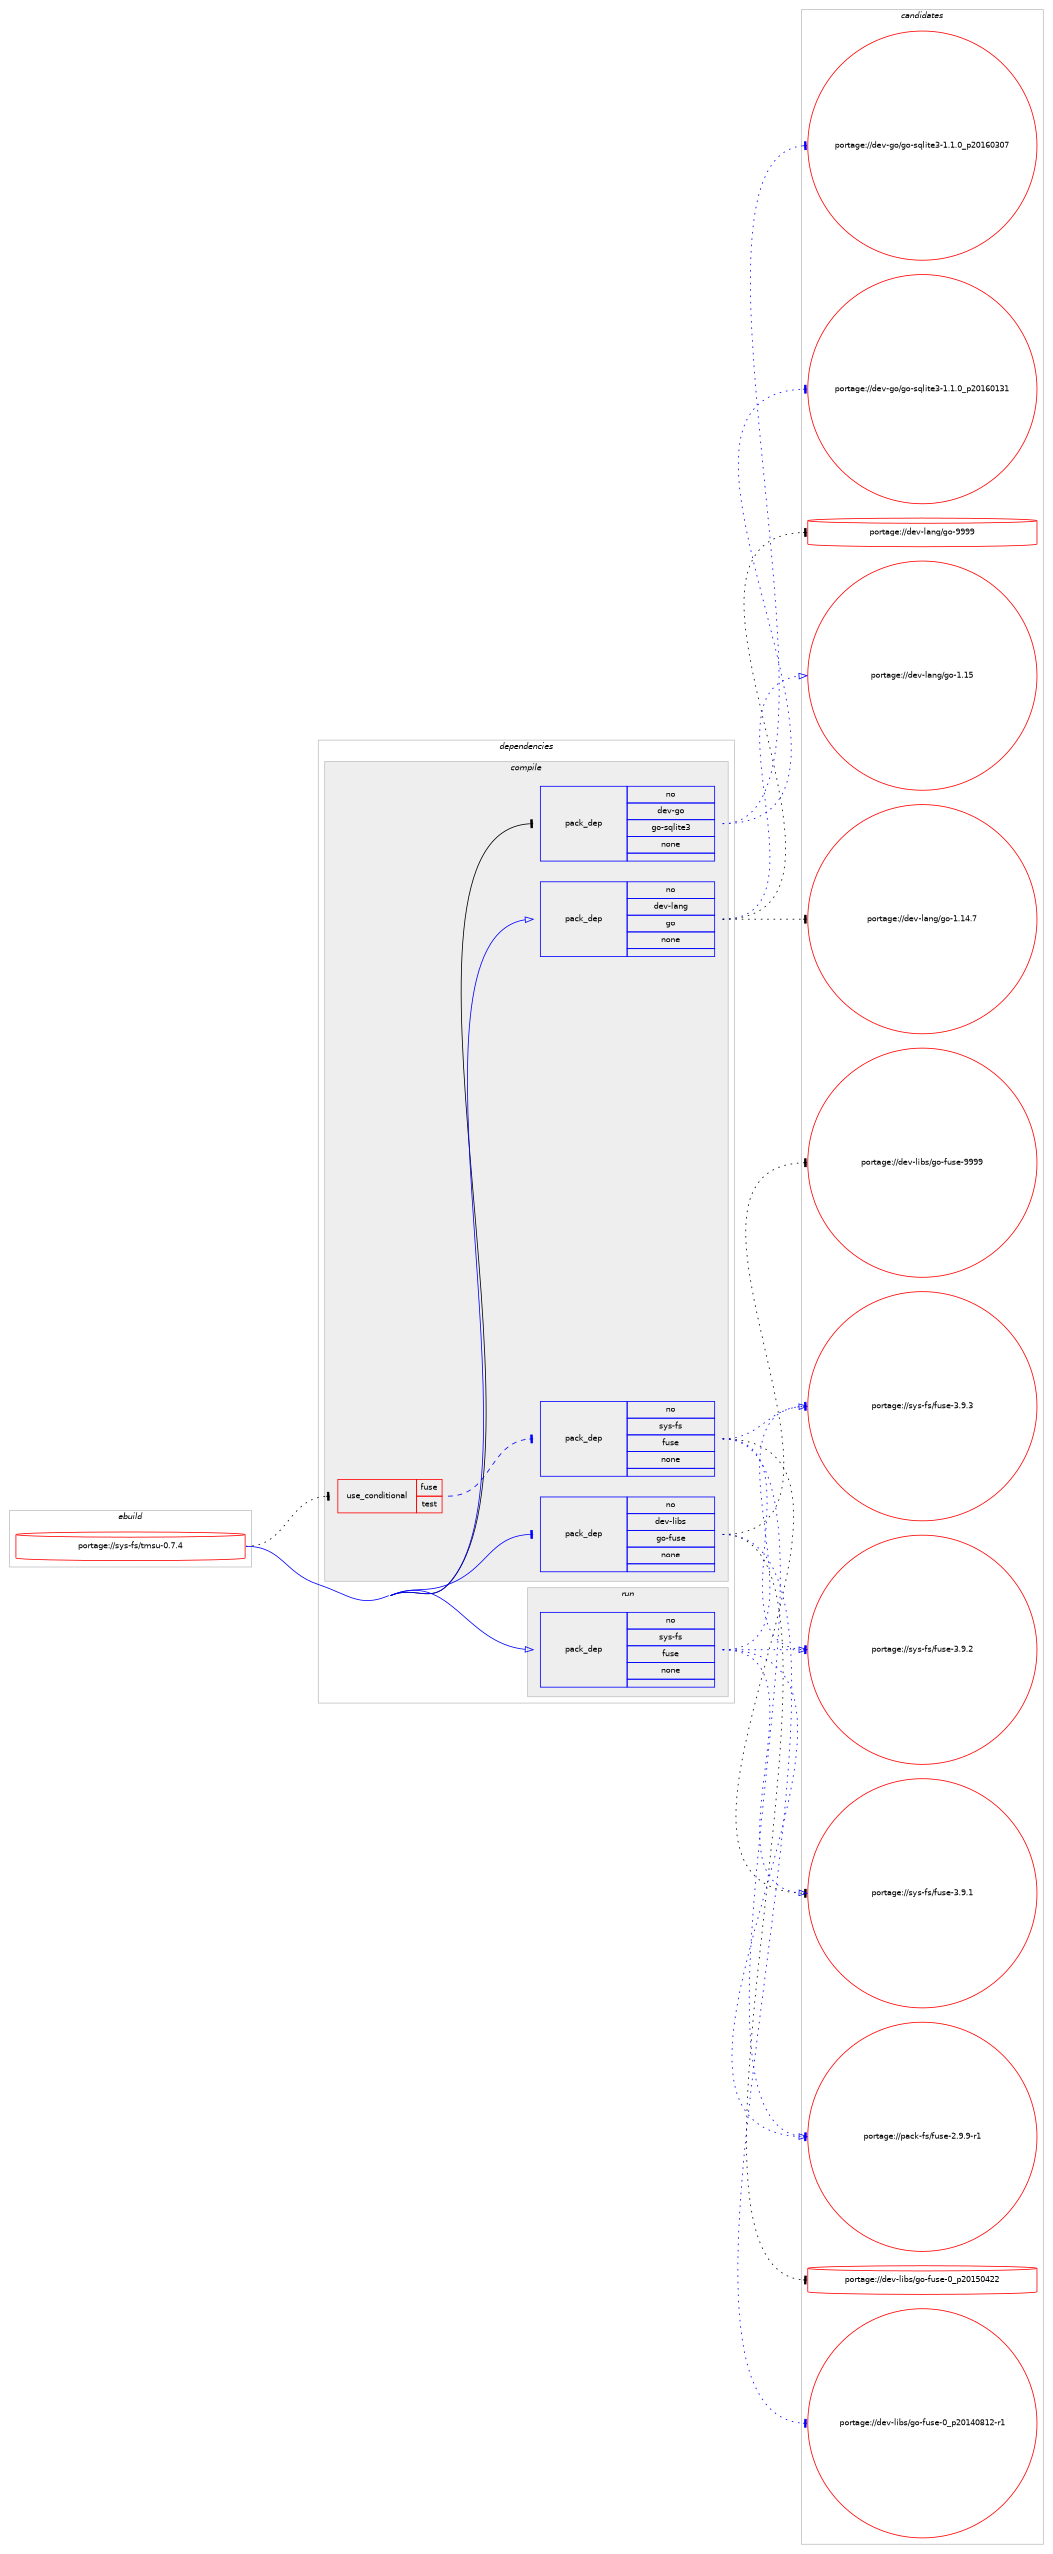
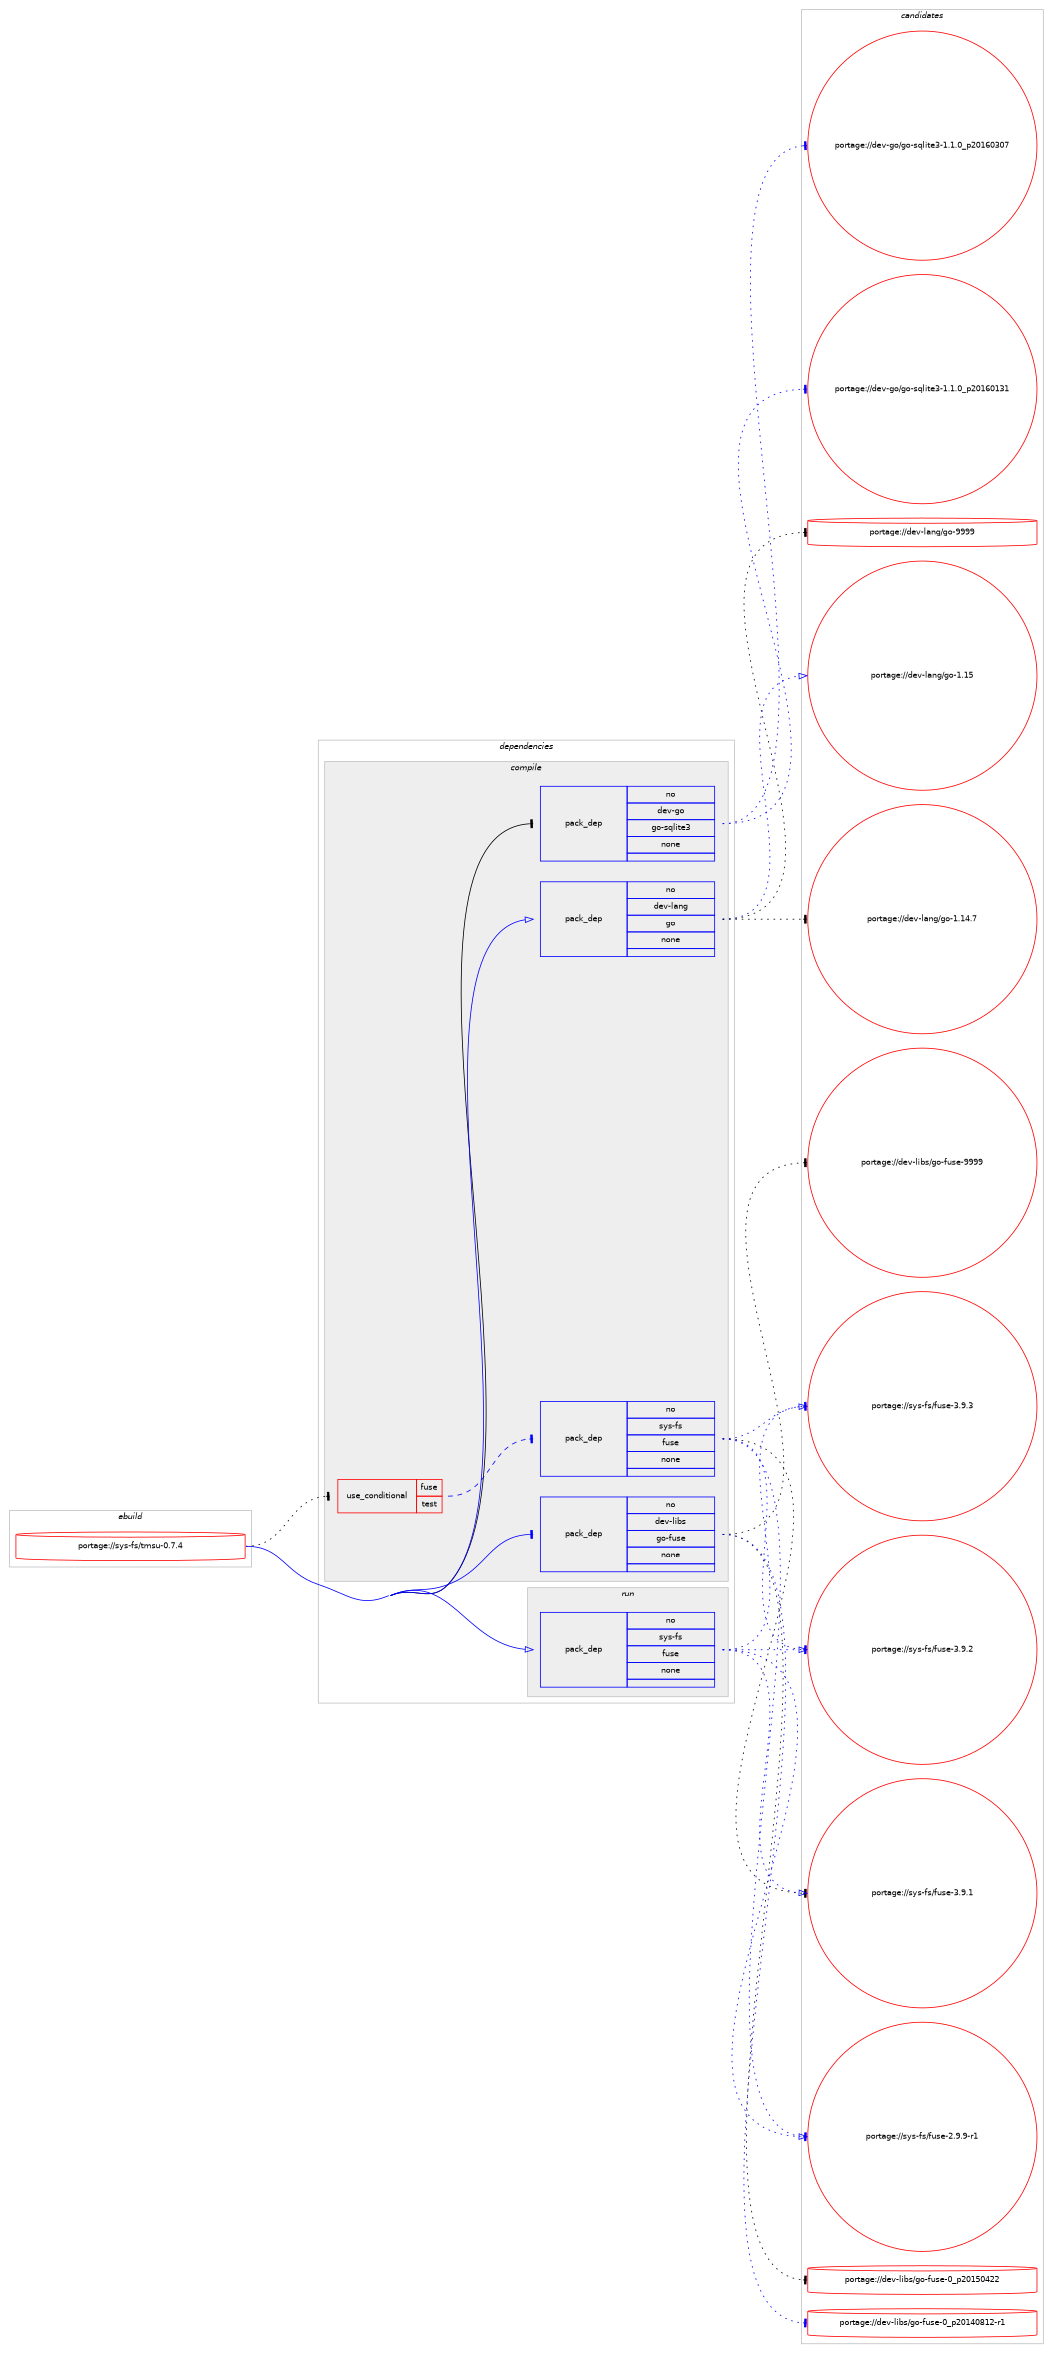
node "portage://pack-fs/fuse-2.9.9-r1": label "portage://pack-fs/fuse-2.9.9-r1" -> "portage://sys-fs/fuse-2.9.9-r1"
node "portage://dev-libs/go-fuse-0_p20140812-r1": shape circle -> cylinder
